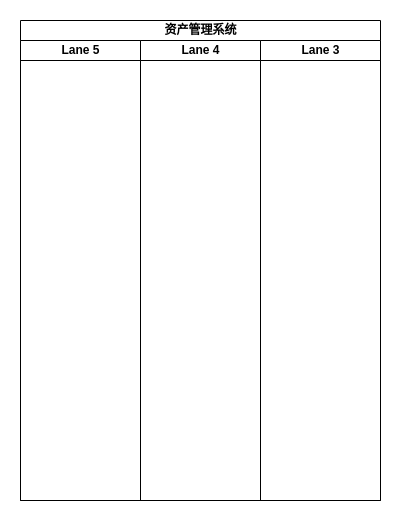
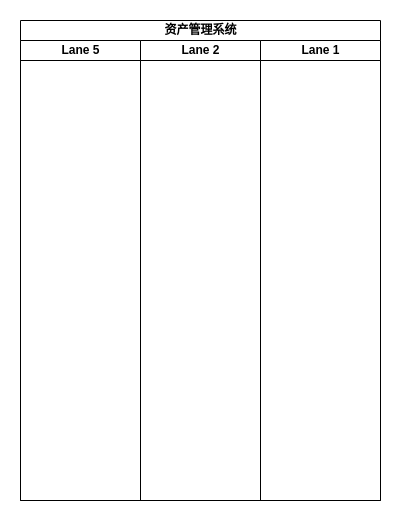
node "Lane 4": label "Lane 4" -> "Lane 2"
node "Lane 3": label "Lane 3" -> "Lane 1"
